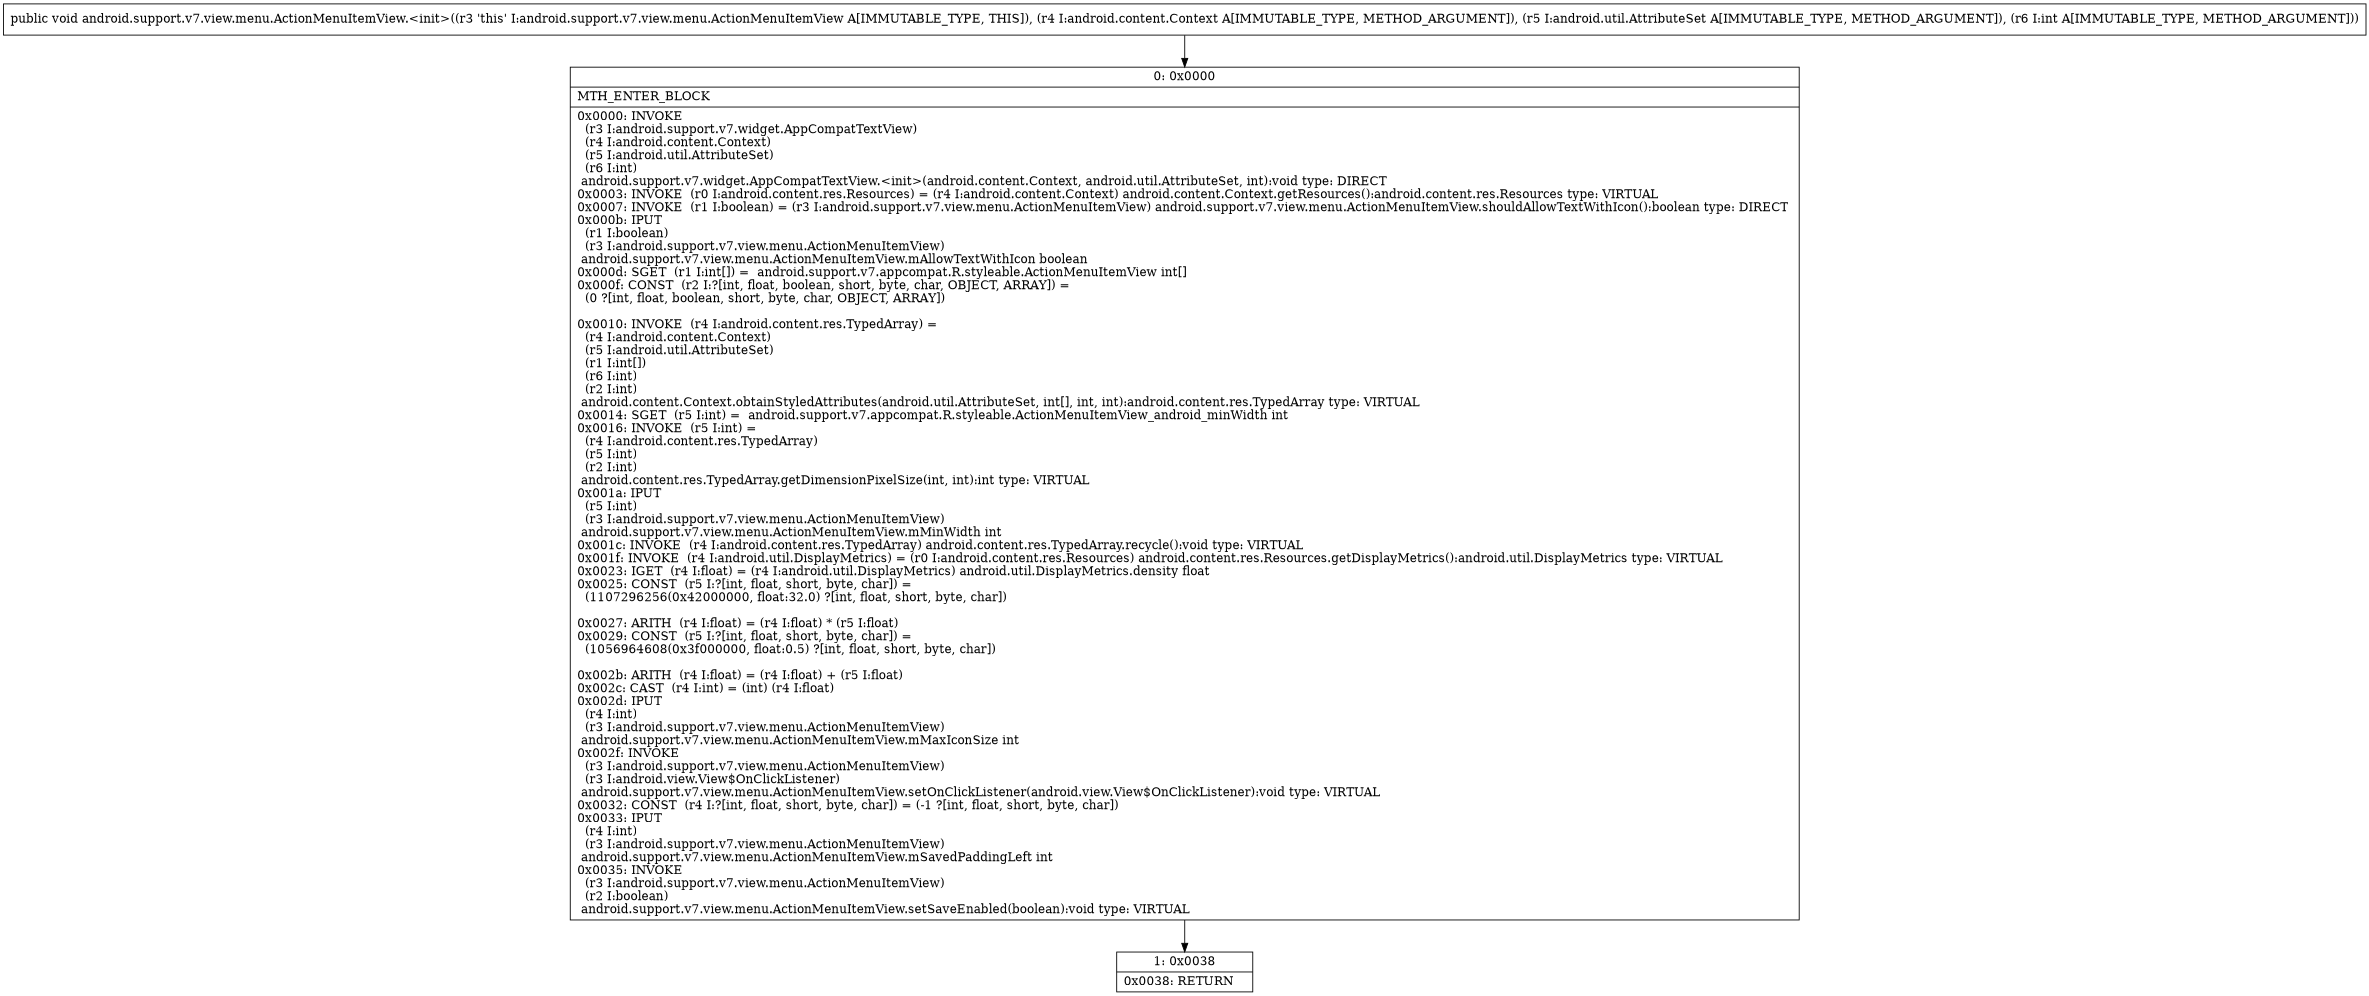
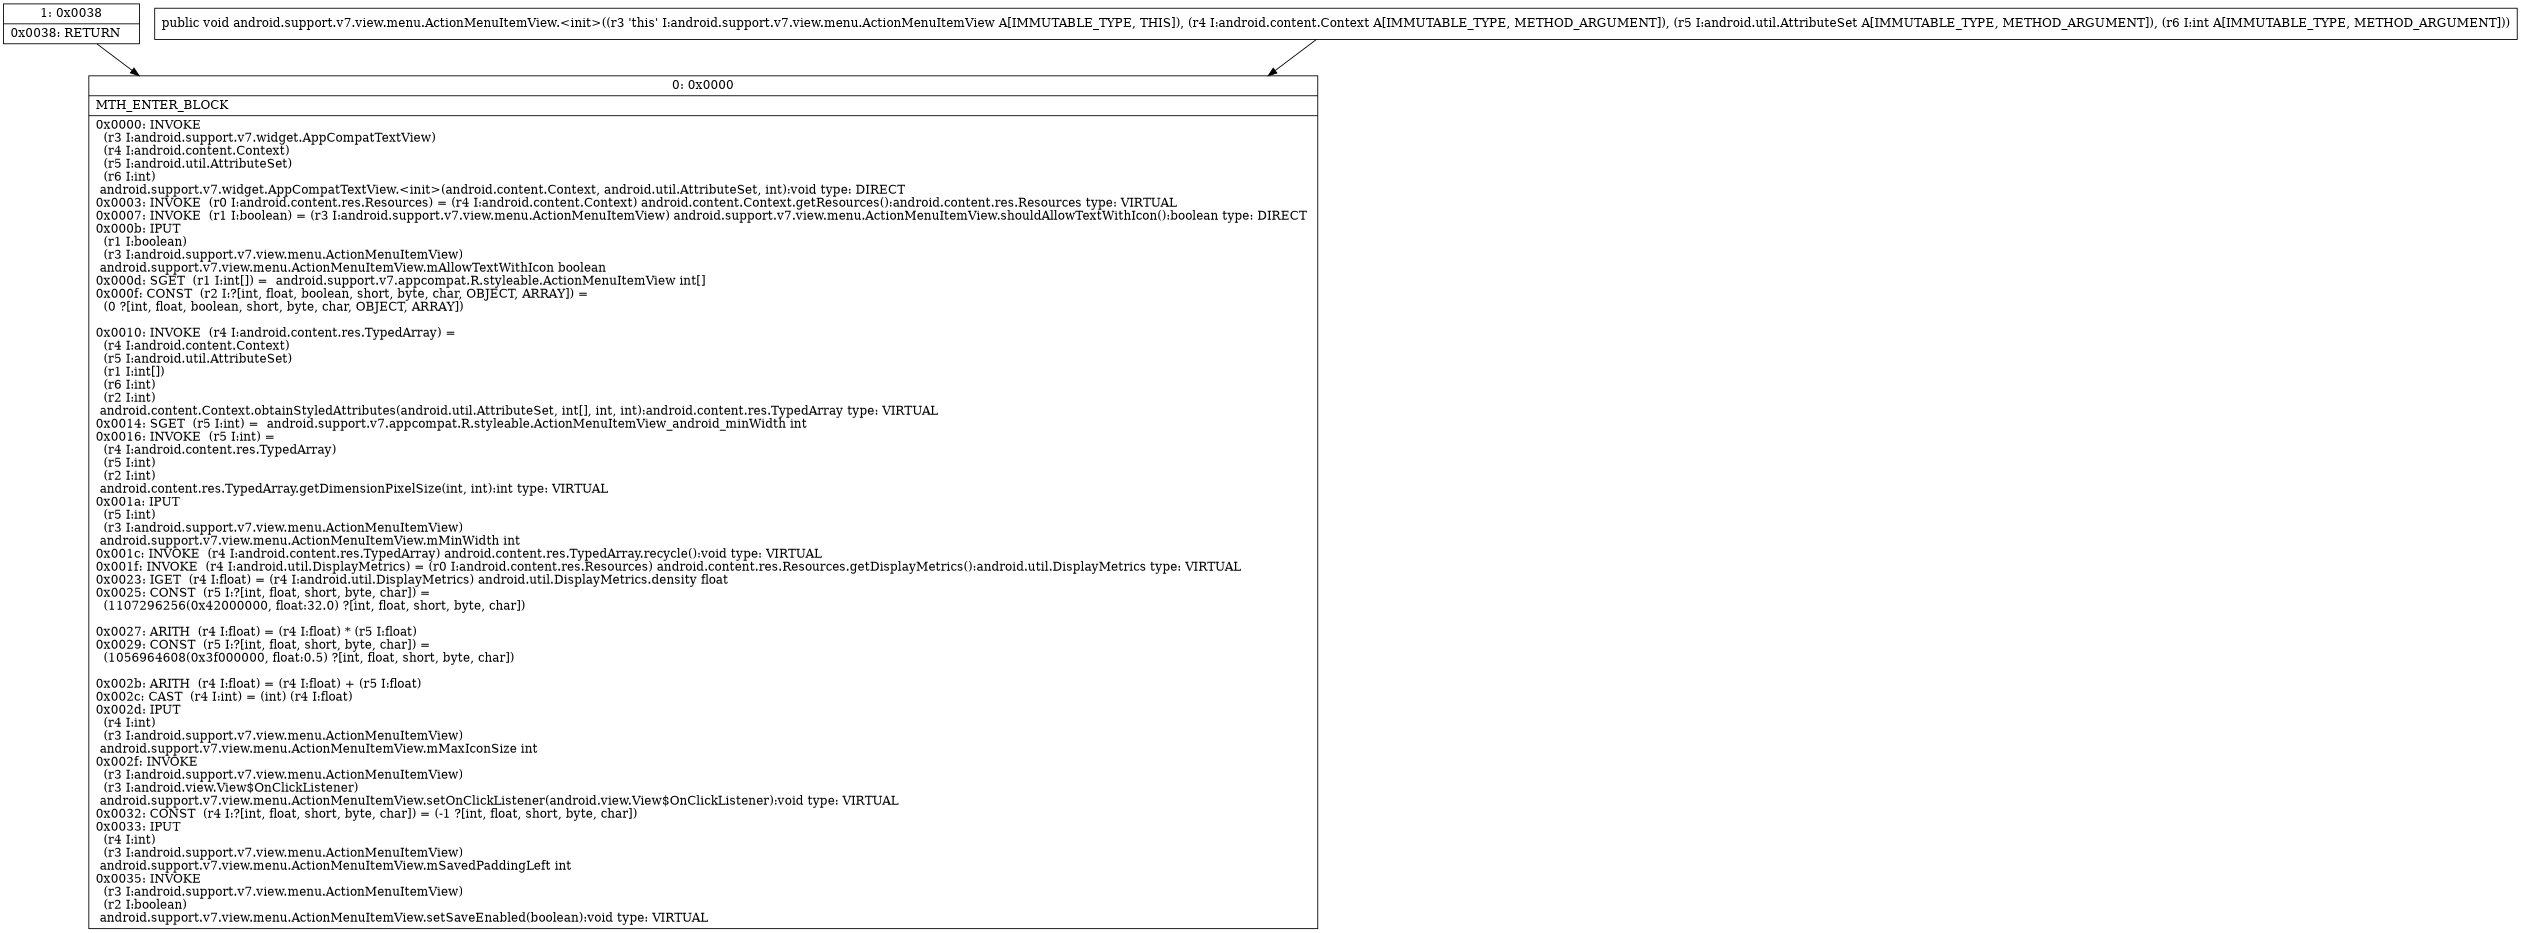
edge "0: 0x0000" -> "1: 0x0038": reversed
